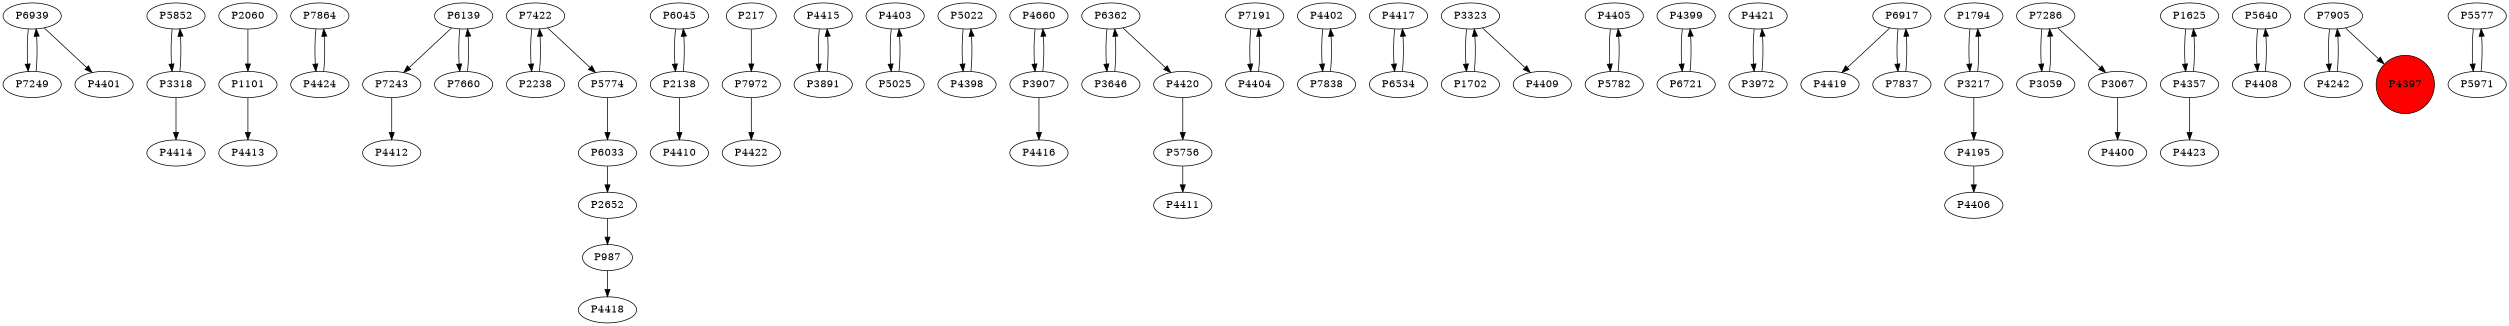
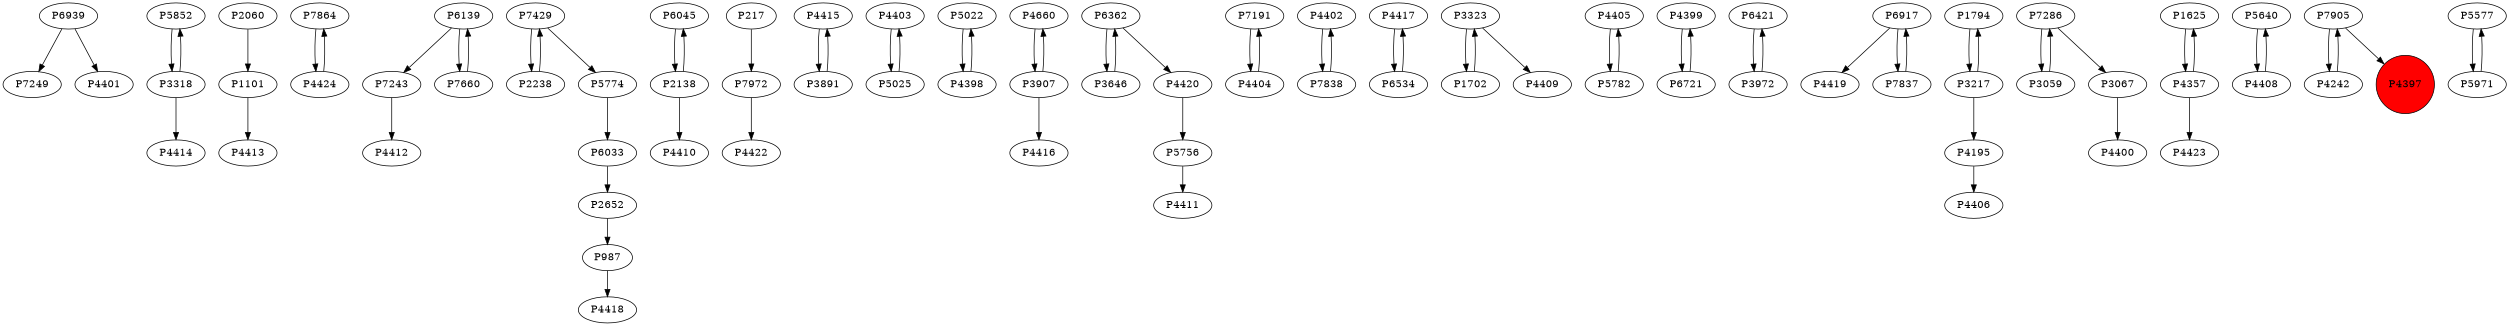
node "P7422": label "P7422" -> "P7429"
node "P4421": label "P4421" -> "P6421"
edge "P7249" -> "P6939": removed
